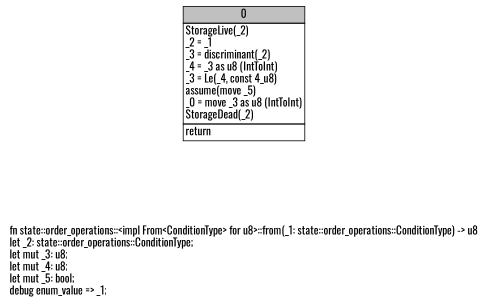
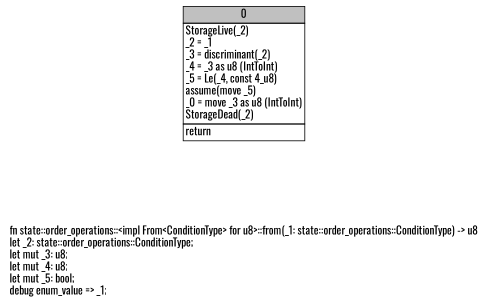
node "0": text "_3 = Le(_4, const 4_u8)" -> "_5 = Le(_4, const 4_u8)"
